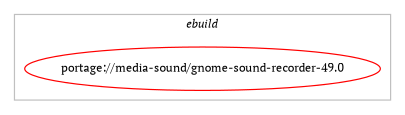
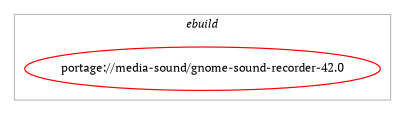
node "portage://media-sound/gnome-sound-recorder-49.0": label "portage://media-sound/gnome-sound-recorder-49.0" -> "portage://media-sound/gnome-sound-recorder-42.0"
